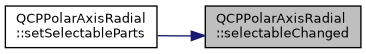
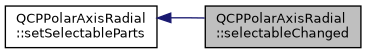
edge "QCPPolarAxisRadial ::setSelectableParts" -> "QCPPolarAxisRadial ::selectableChanged": reversed
